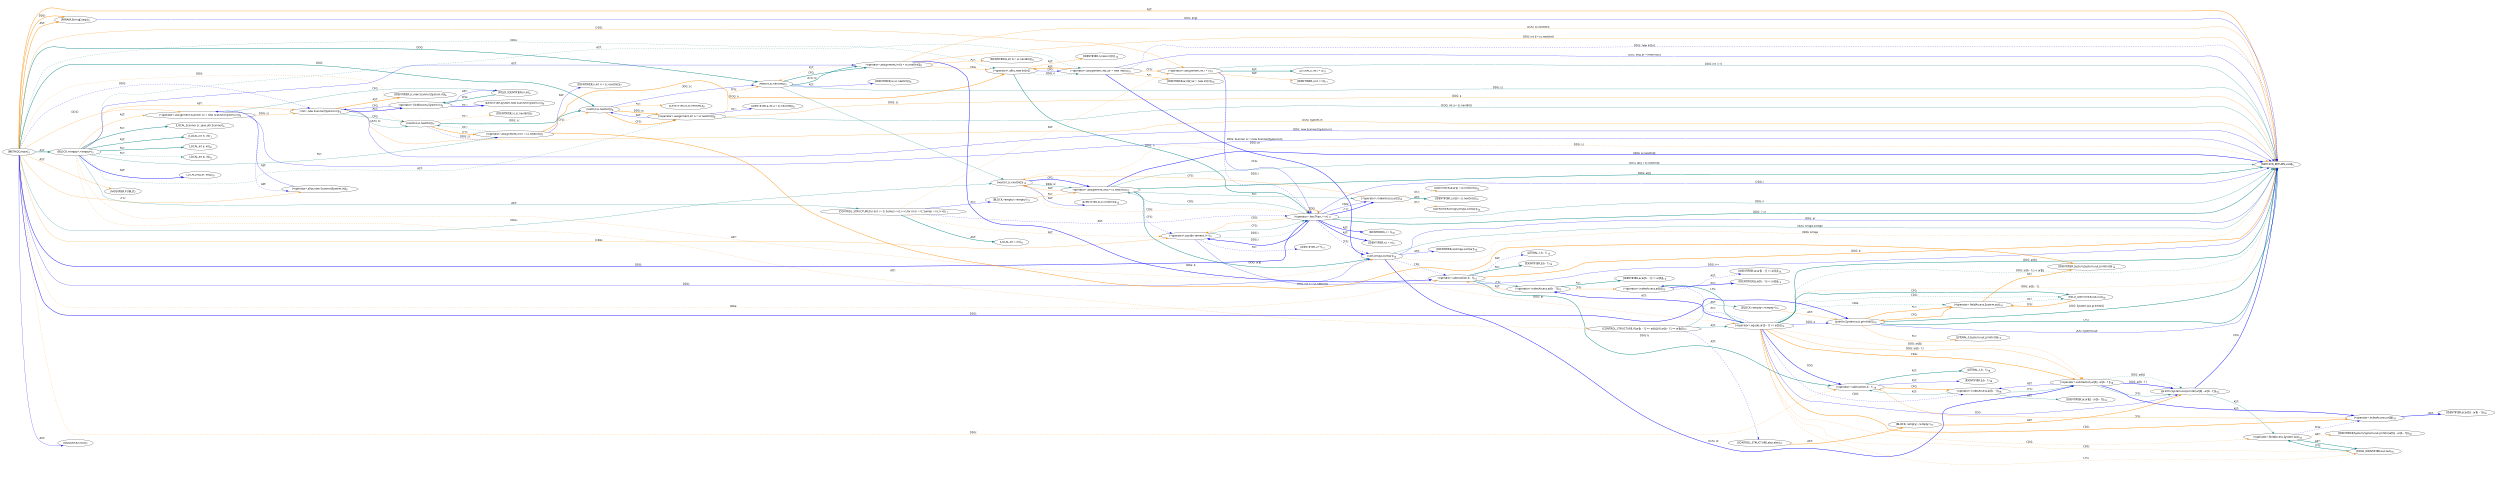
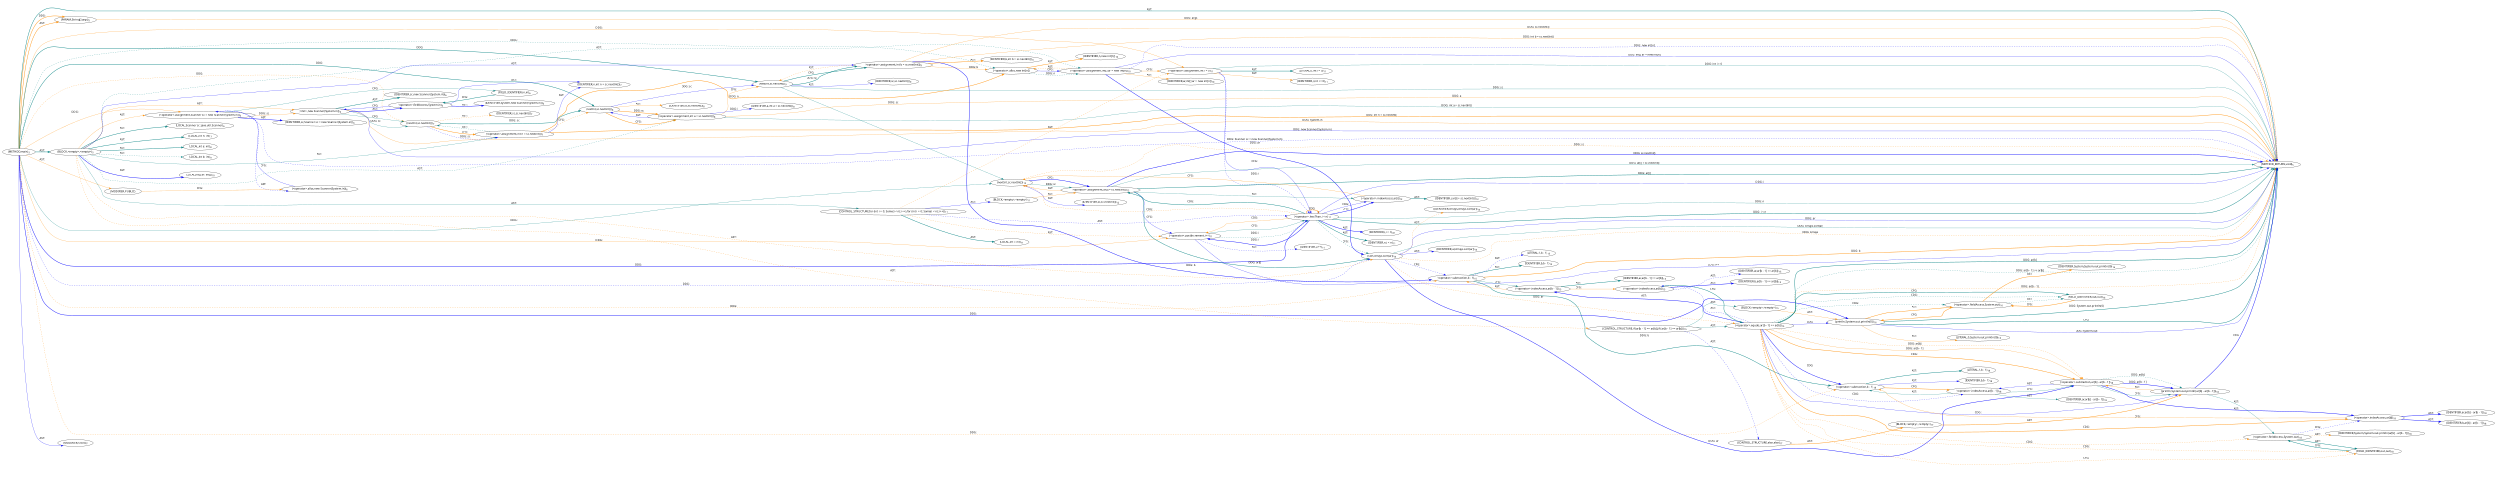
edge "(METHOD,main)" -> "(METHOD_RETURN,void)": color darkorange -> teal
edge "(PARAM,String[] args)" -> "(METHOD_RETURN,void)": color blue -> darkorange
edge "(<operator>.assignment,int b = sc.nextInt())" -> "(IDENTIFIER,b,int b = sc.nextInt())": style solid -> bold
edge "(<operator>.alloc,new int[n])" -> "(IDENTIFIER,n,new int[n])": style solid -> bold
edge "(<operator>.assignment,int b = sc.nextInt())" -> "(<operator>.alloc,new int[n])": label "CFG: " -> "DDG: b"
edge "(<operator>.assignment,int[] ar = new int[n])" -> "(<operator>.alloc,new int[n])": style bold -> dashed
edge "(METHOD,main)" -> "(<init>,new Scanner(System.in))": removed, label "DDG:"
edge "(<operator>.fieldAccess,System.in)" -> "(FIELD_IDENTIFIER,in,in)": now "(<operator>.fieldAccess,System.in)" -> "(IDENTIFIER,n,int n = sc.nextInt())"
edge "(<init>,new Scanner(System.in))" -> "(IDENTIFIER,sc,new Scanner(System.in))": color darkorange -> teal
edge "(<operator>.assignment,int a = sc.nextInt())" -> "(IDENTIFIER,a,int a = sc.nextInt())": label "AST: " -> "DDG: i"
node "(IDENTIFIER,sc,Scanner sc = new Scanner(System.in))": added
edge "(<operator>.assignment,Scanner sc = new Scanner(System.in))" -> "(METHOD_RETURN,void)": style solid -> dashed
edge "(<operator>.alloc,new int[n])" -> "(<operator>.lessThan,i < n)": removed, label "DDG: n"
edge "(<operator>.alloc,new Scanner(System.in))" -> "(<operator>.assignment,Scanner sc = new Scanner(System.in))": label "AST: " -> "CFG: "
node "(IDENTIFIER,ar,ar[i] = sc.nextInt())": removed
edge "(METHOD,main)" -> "(<operator>.alloc,new Scanner(System.in))": now "(MODIFIER,PUBLIC)" -> "(<operator>.alloc,new Scanner(System.in))"
edge "(<operator>.lessThan,i < n)" -> "(<operator>.assignment,ar[i] = sc.nextInt())": style solid -> bold
edge "(<operator>.indexAccess,ar[i])" -> "(IDENTIFIER,Arrays,Arrays.sort(ar))": now "(sort,Arrays.sort(ar))" -> "(IDENTIFIER,Arrays,Arrays.sort(ar))"
edge "(<operator>.assignment,ar[i] = sc.nextInt())" -> "(<operator>.postIncrement,i++)": style dashed -> solid
edge "(<operator>.lessThan,i < n)" -> "(IDENTIFIER,n,i < n)": color blue -> teal
edge "(<operator>.lessThan,i < n)" -> "(sort,Arrays.sort(ar))": color blue -> teal
edge "(<operator>.postIncrement,i++)" -> "(METHOD_RETURN,void)": label "DDG: i++" -> "CDG: i++"
edge "(METHOD,main)" -> "(sort,Arrays.sort(ar))": style solid -> dashed
edge "(<operator>.assignment,int n = sc.nextInt())" -> "(IDENTIFIER,System,System.out.println(0))": now "(<operator>.assignment,int n = sc.nextInt())" -> "(METHOD_RETURN,void)"
edge "(<operator>.equals,ar[b - 1] == ar[b])" -> "(println,System.out.println(0))": label "DDG: a" -> "CDG: "
edge "(println,System.out.println(ar[b] - ar[b - 1]))" -> "(<operator>.subtraction,ar[b] - ar[b - 1])": added, label "AST:"
node "(IDENTIFIER,b,ar[b] - ar[b - 1])": added
